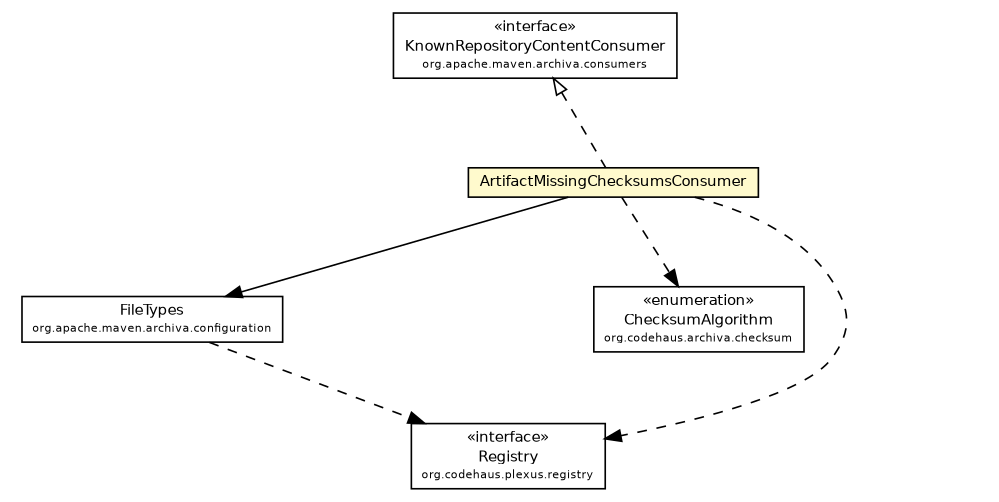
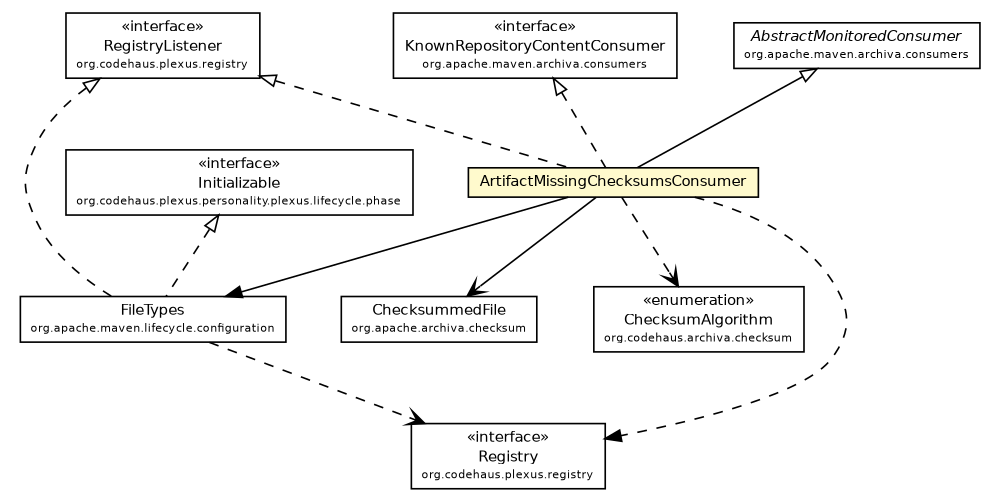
node "RegistryListener": added
node "AbstractMonitoredConsumer": added
node "Initializable": added
edge "ArtifactMissingChecksumsConsumer" -> "ChecksumAlgorithm": arrowhead normal -> open
node "ChecksummedFile": added
node "FileTypes": text "org.apache.maven.archiva.configuration" -> "org.apache.maven.lifecycle.configuration"
edge "FileTypes" -> "Registry": arrowhead normal -> open
